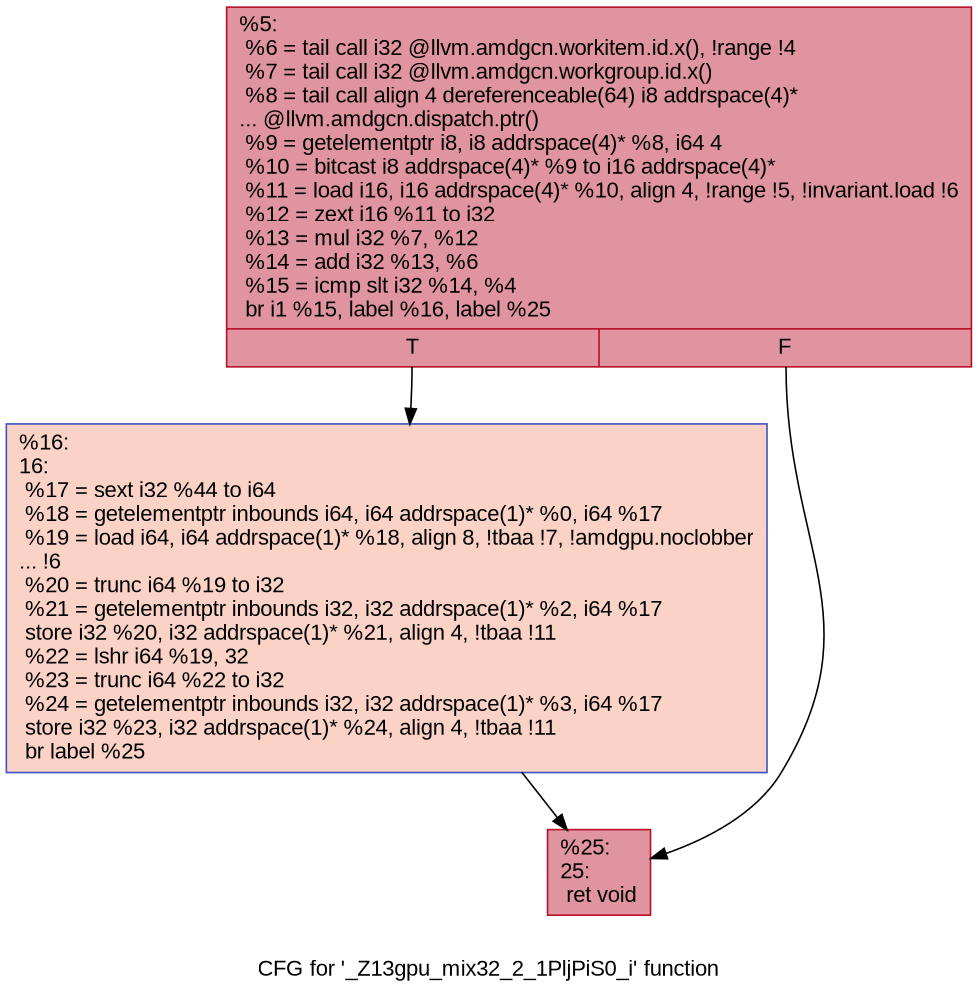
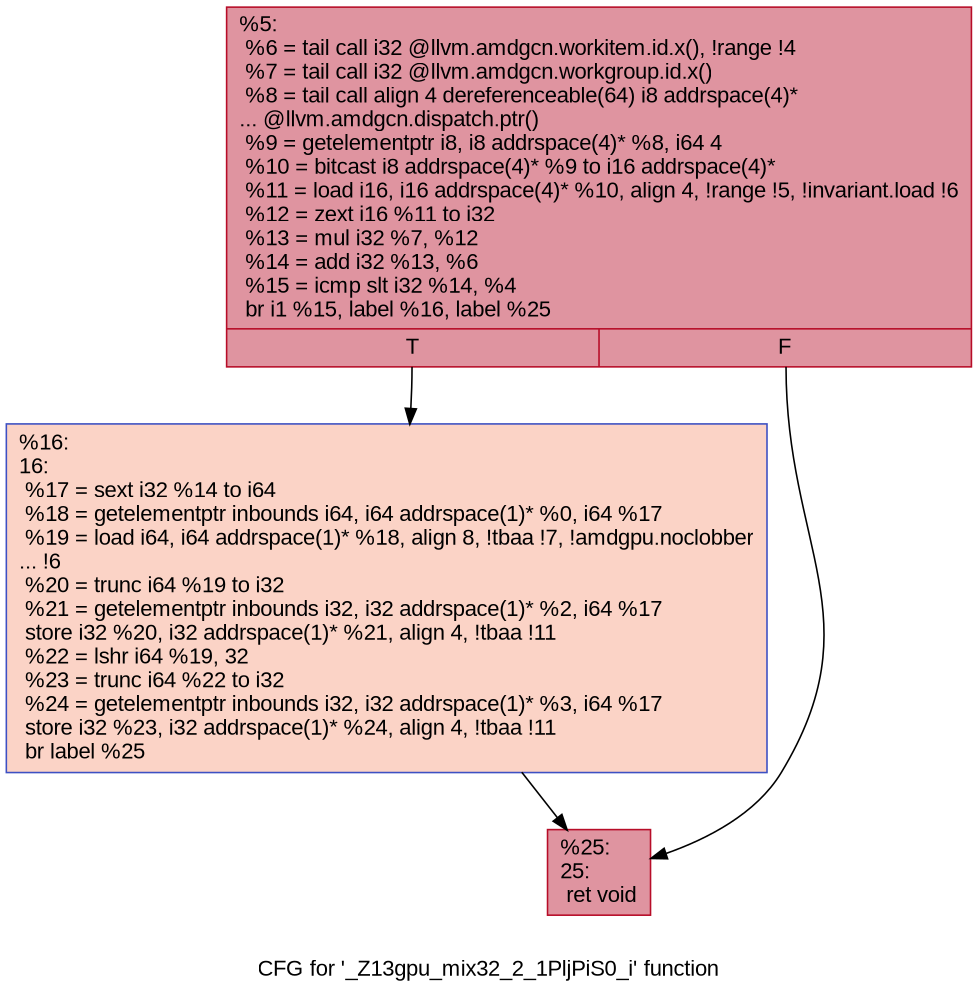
node "%16:": text "%17 = sext i32 %44 to i64" -> "%17 = sext i32 %14 to i64"
